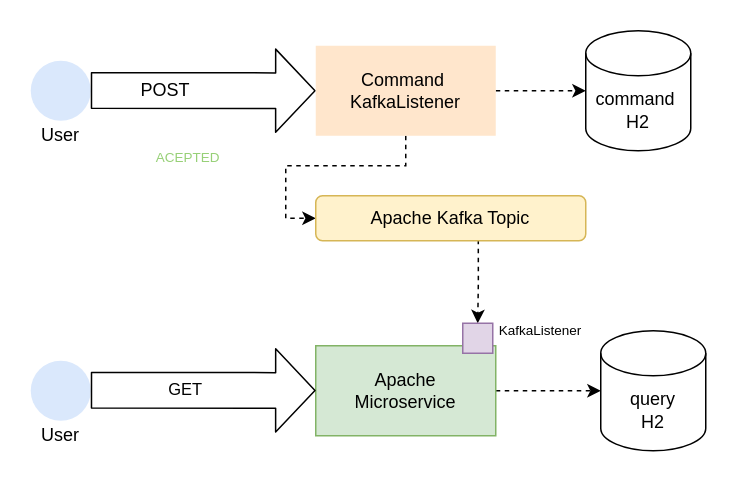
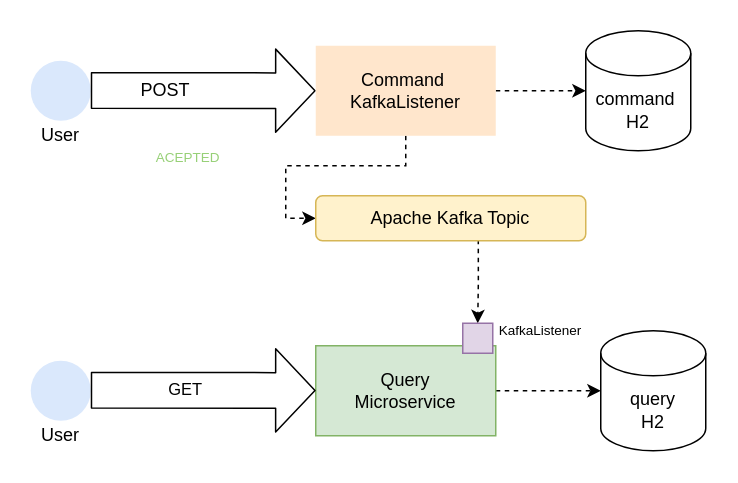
node "Apache Microservice": label "Apache Microservice" -> "Query Microservice"
